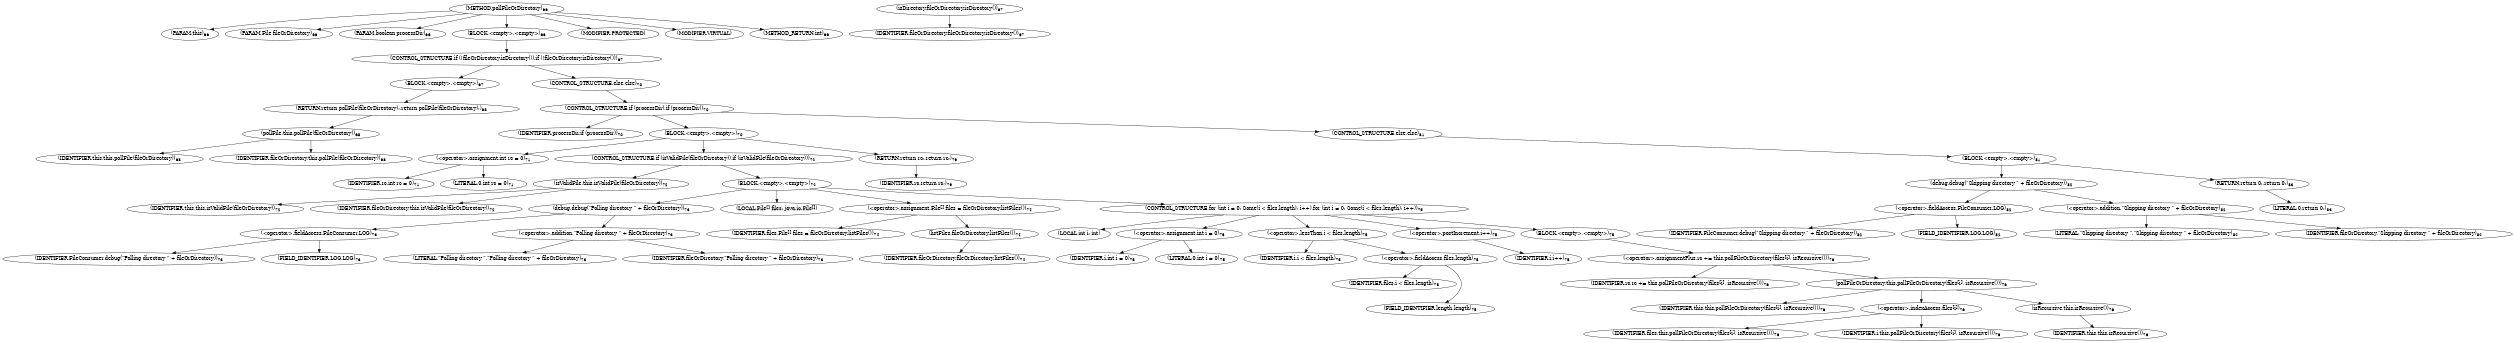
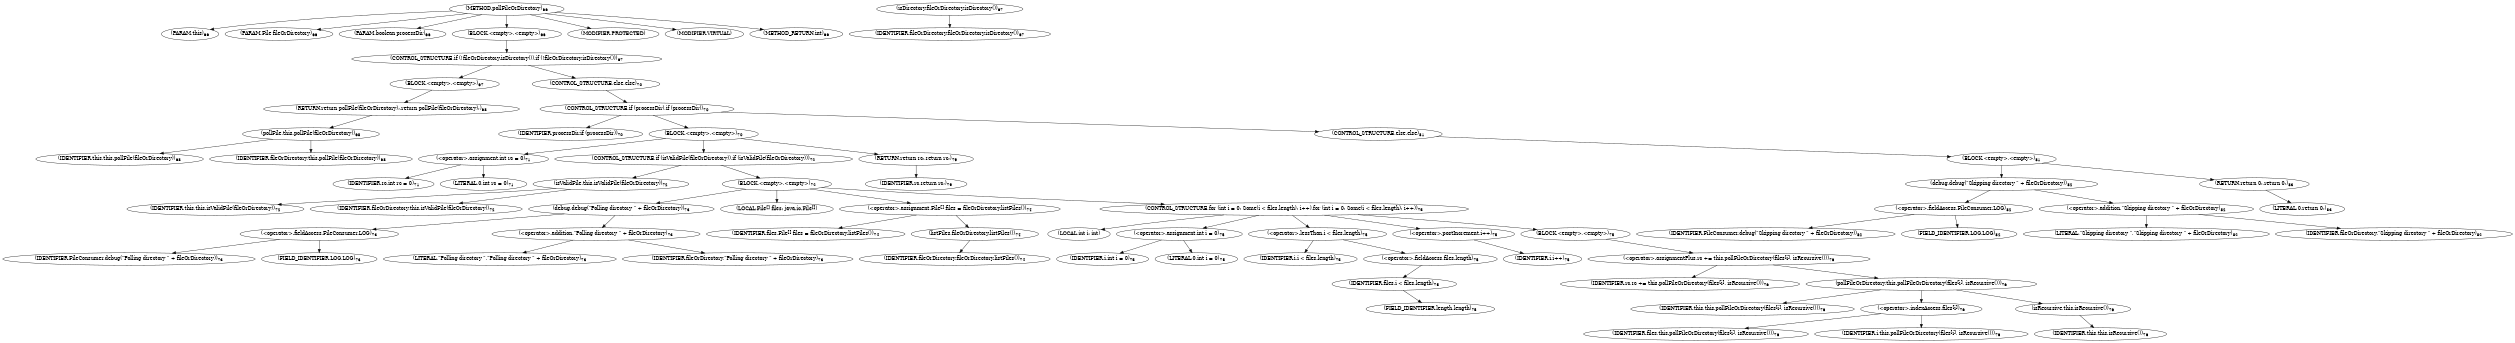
edge "(<operator>.fieldAccess,files.length)" -> "(FIELD_IDENTIFIER,length,length)": now "(IDENTIFIER,files,i < files.length)" -> "(FIELD_IDENTIFIER,length,length)"
